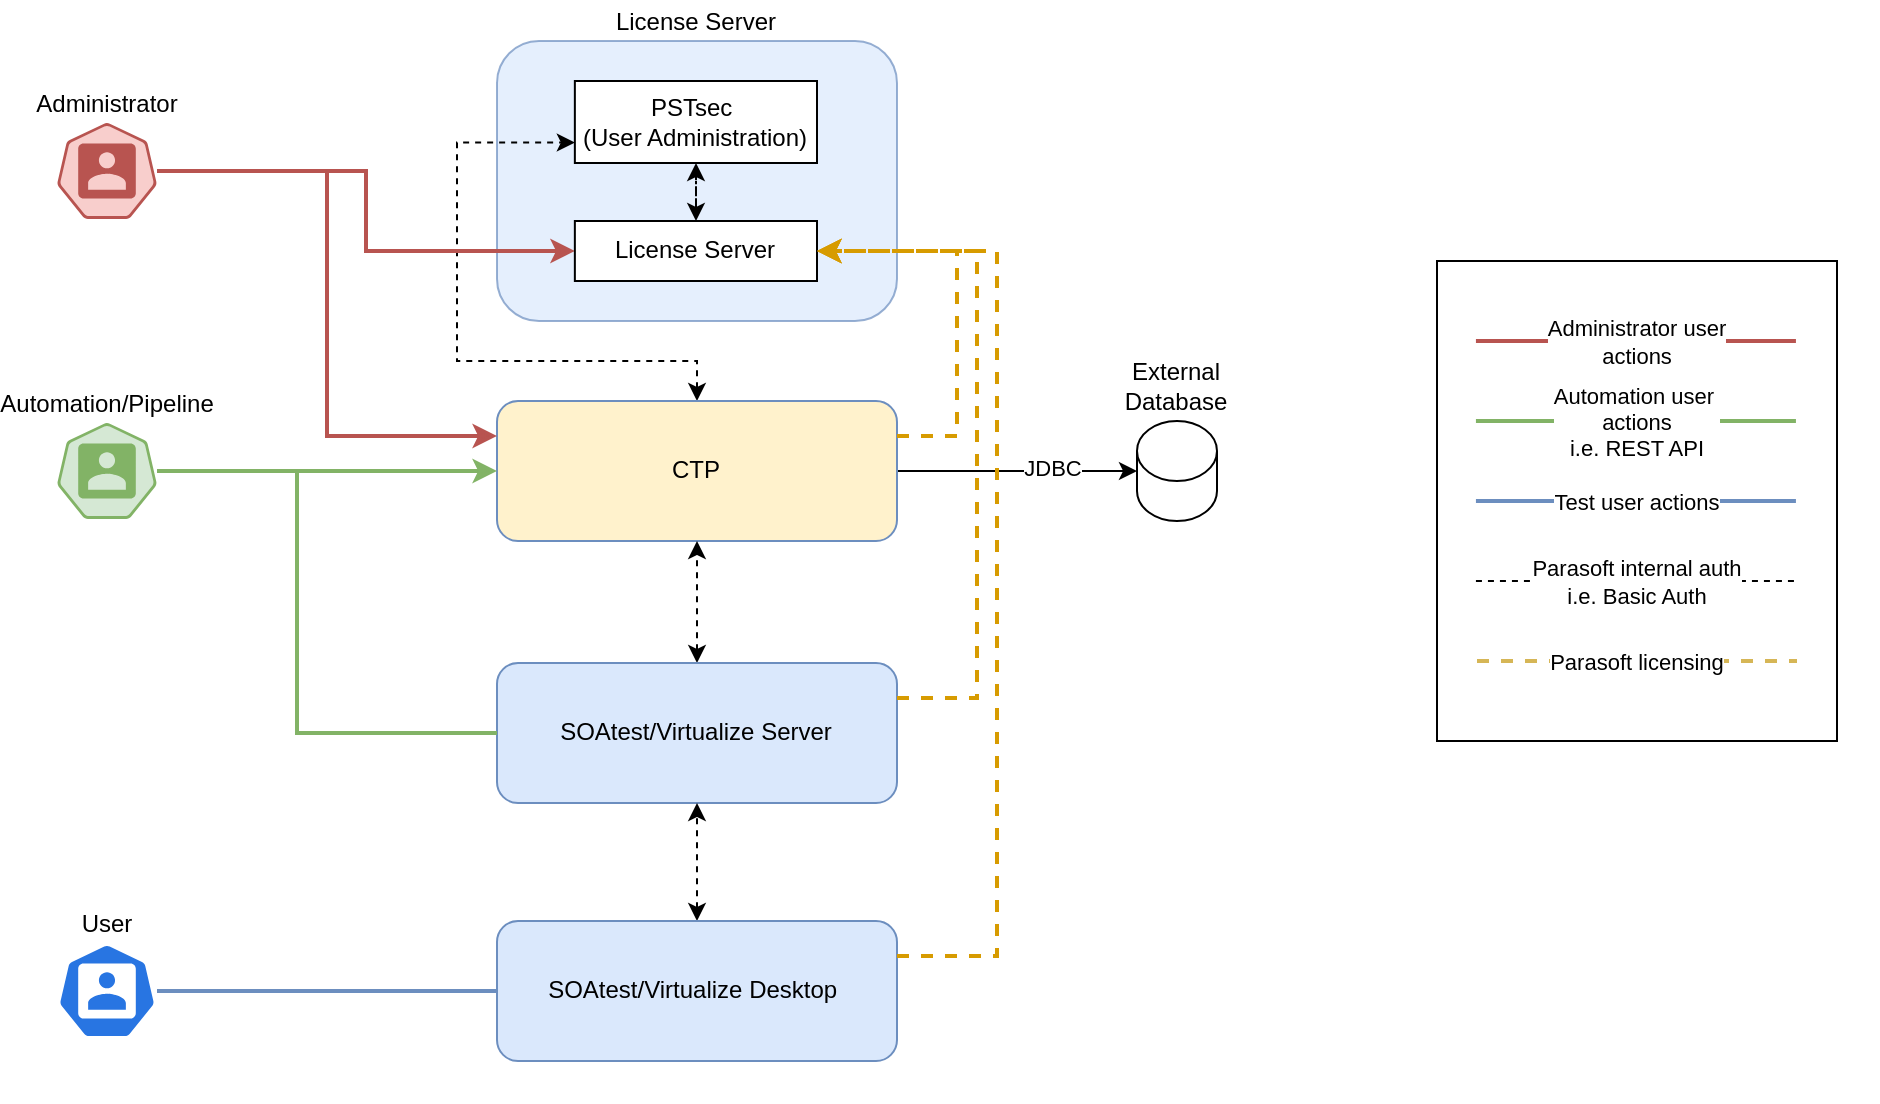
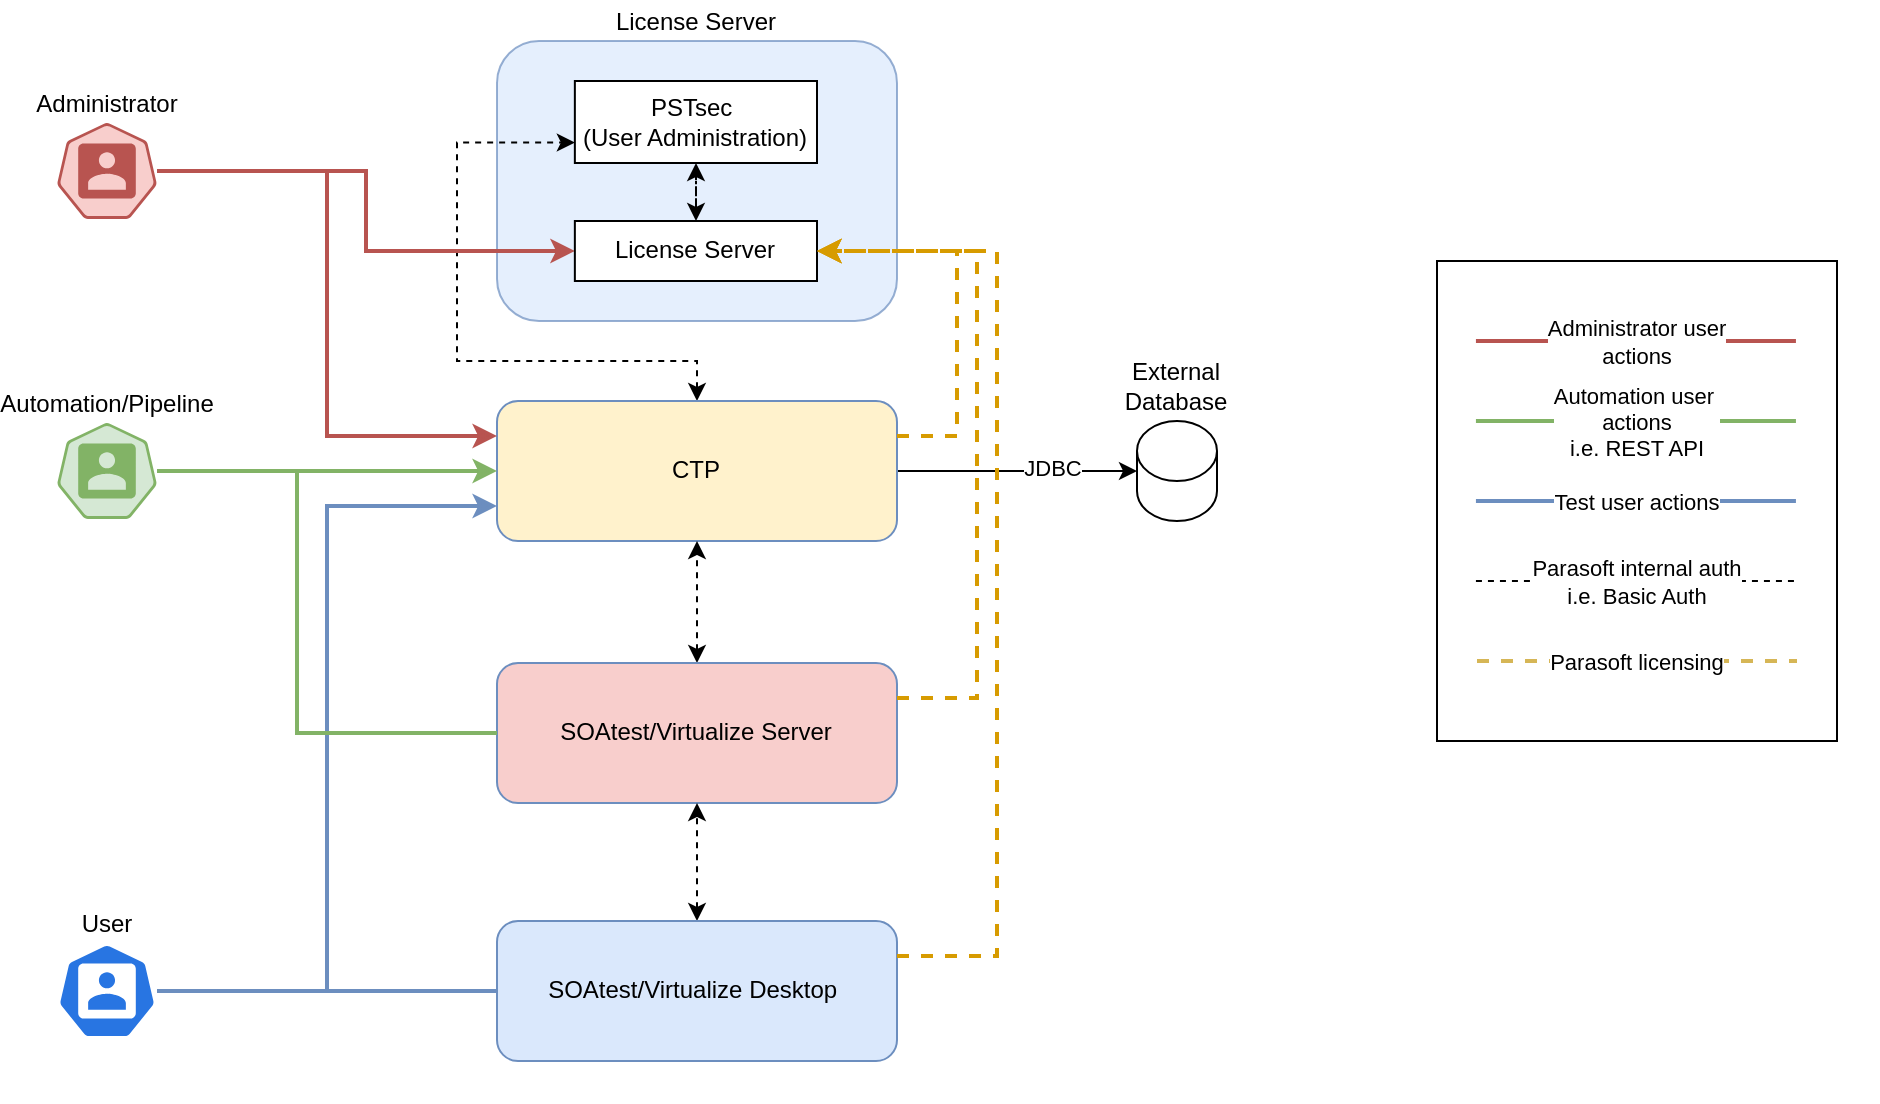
edge "User" -> "CTP": added
node "SOAtest/Virtualize Server": fillcolor #dae8fc -> #f8cecc
